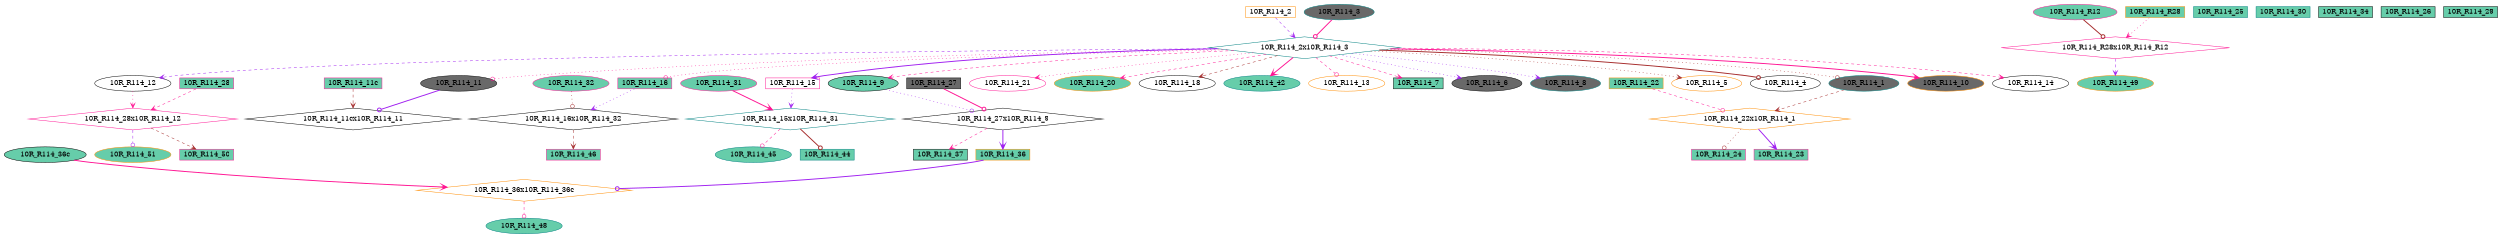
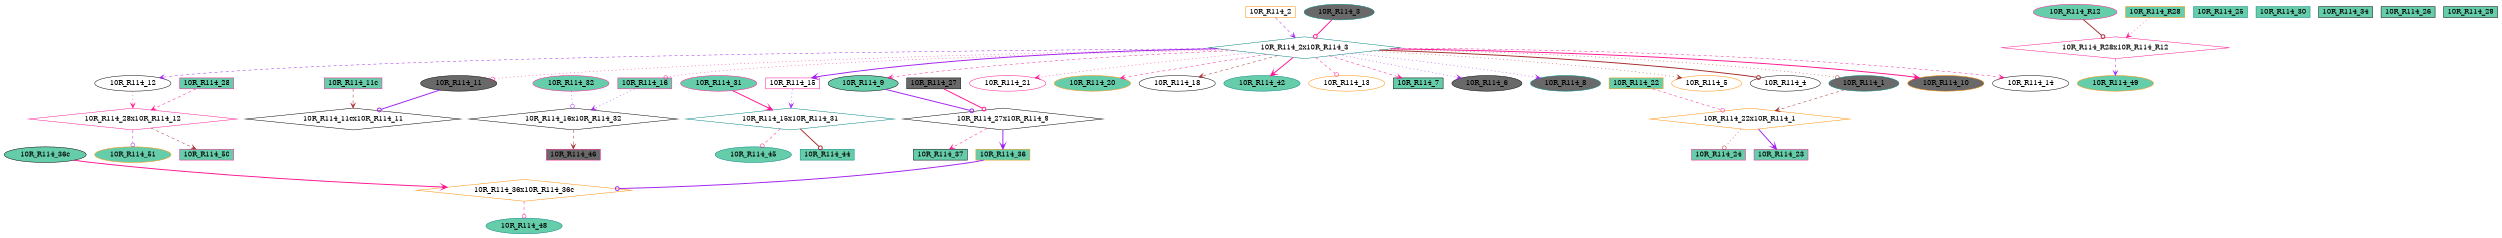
edge "10R_R114_32" -> "10R_R114_16x10R_R114_32": color brown -> purple
edge "10R_R114_9" -> "10R_R114_27x10R_R114_9": style dotted -> bold
node "10R_R114_46": fillcolor aquamarine3 -> dimgrey
